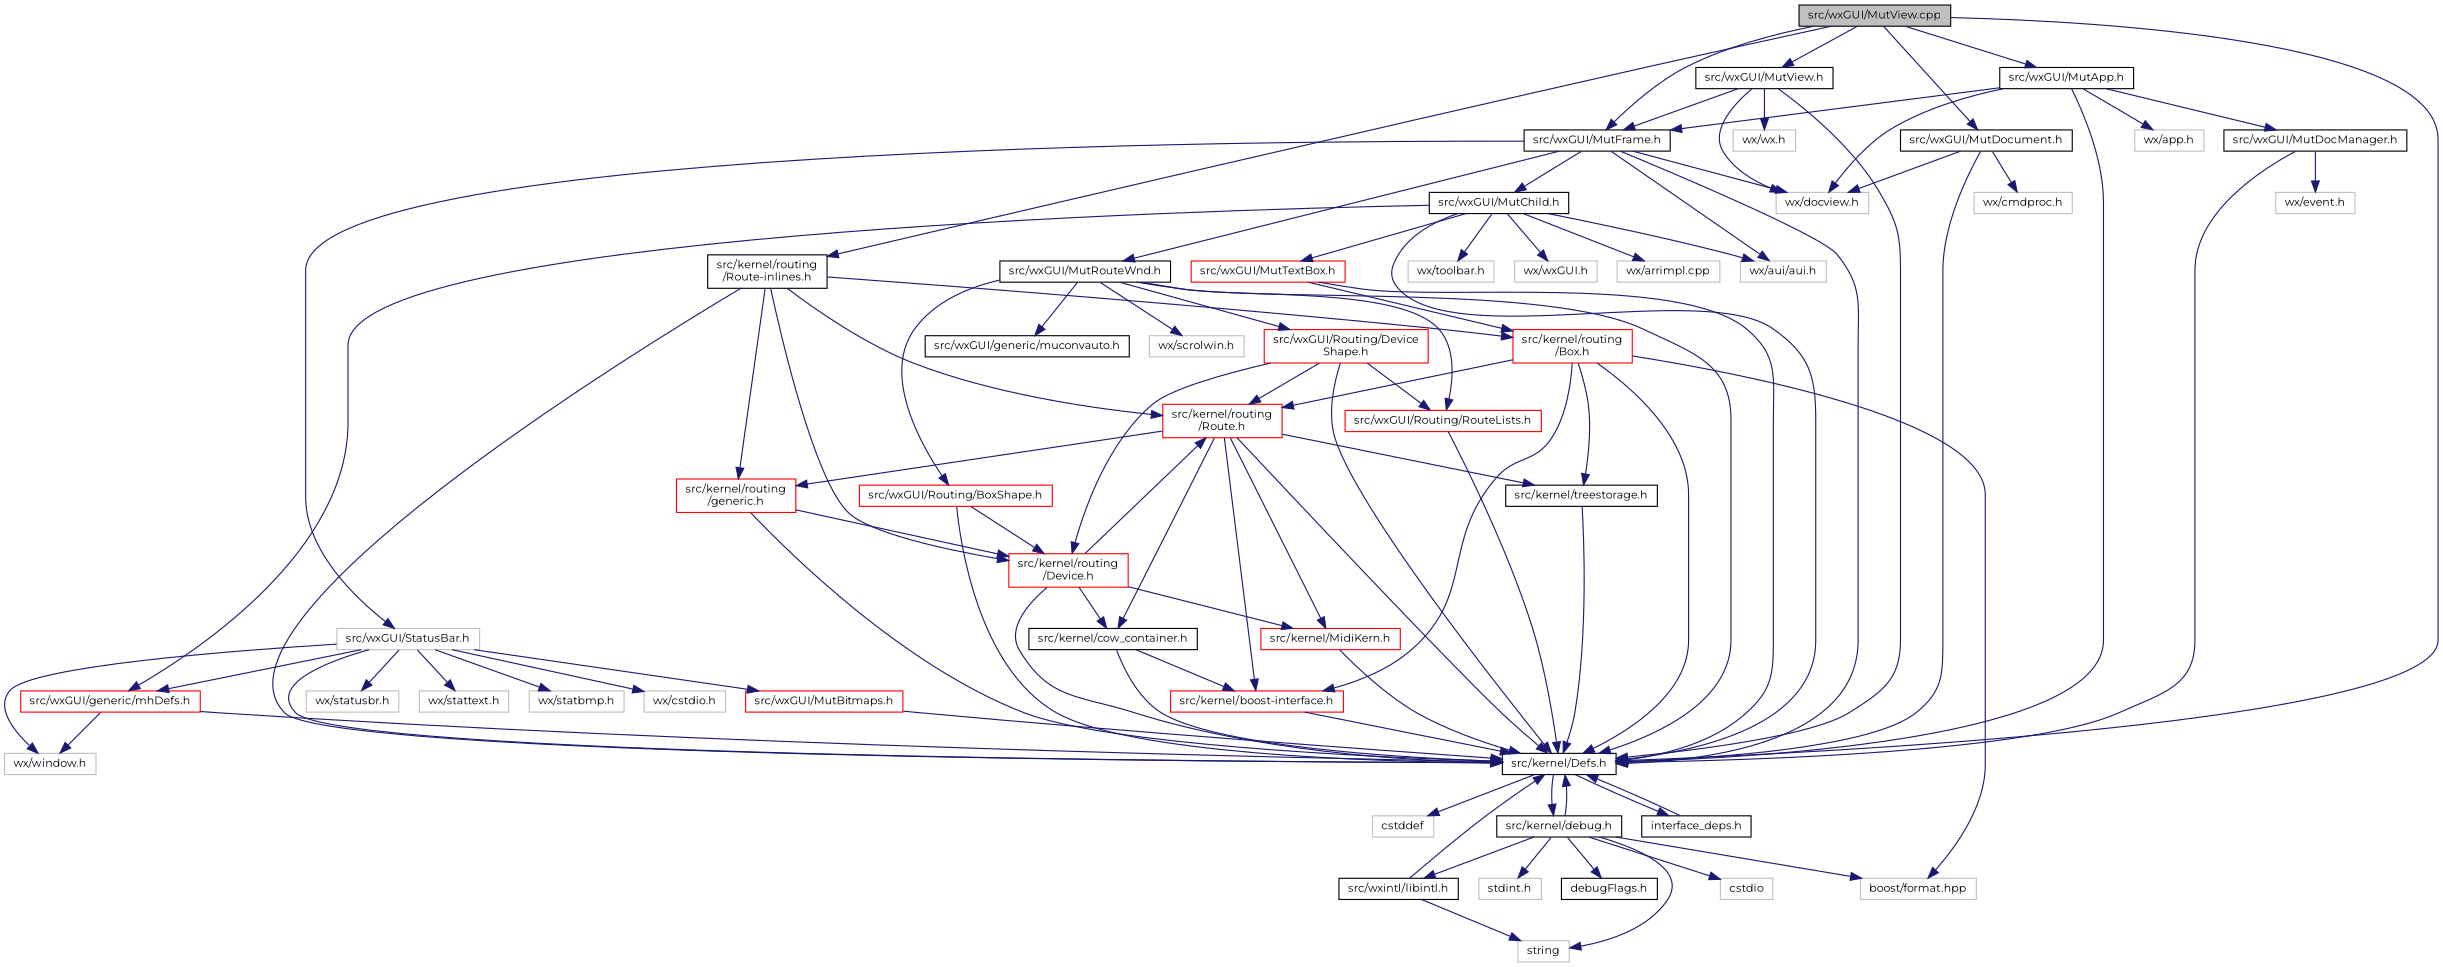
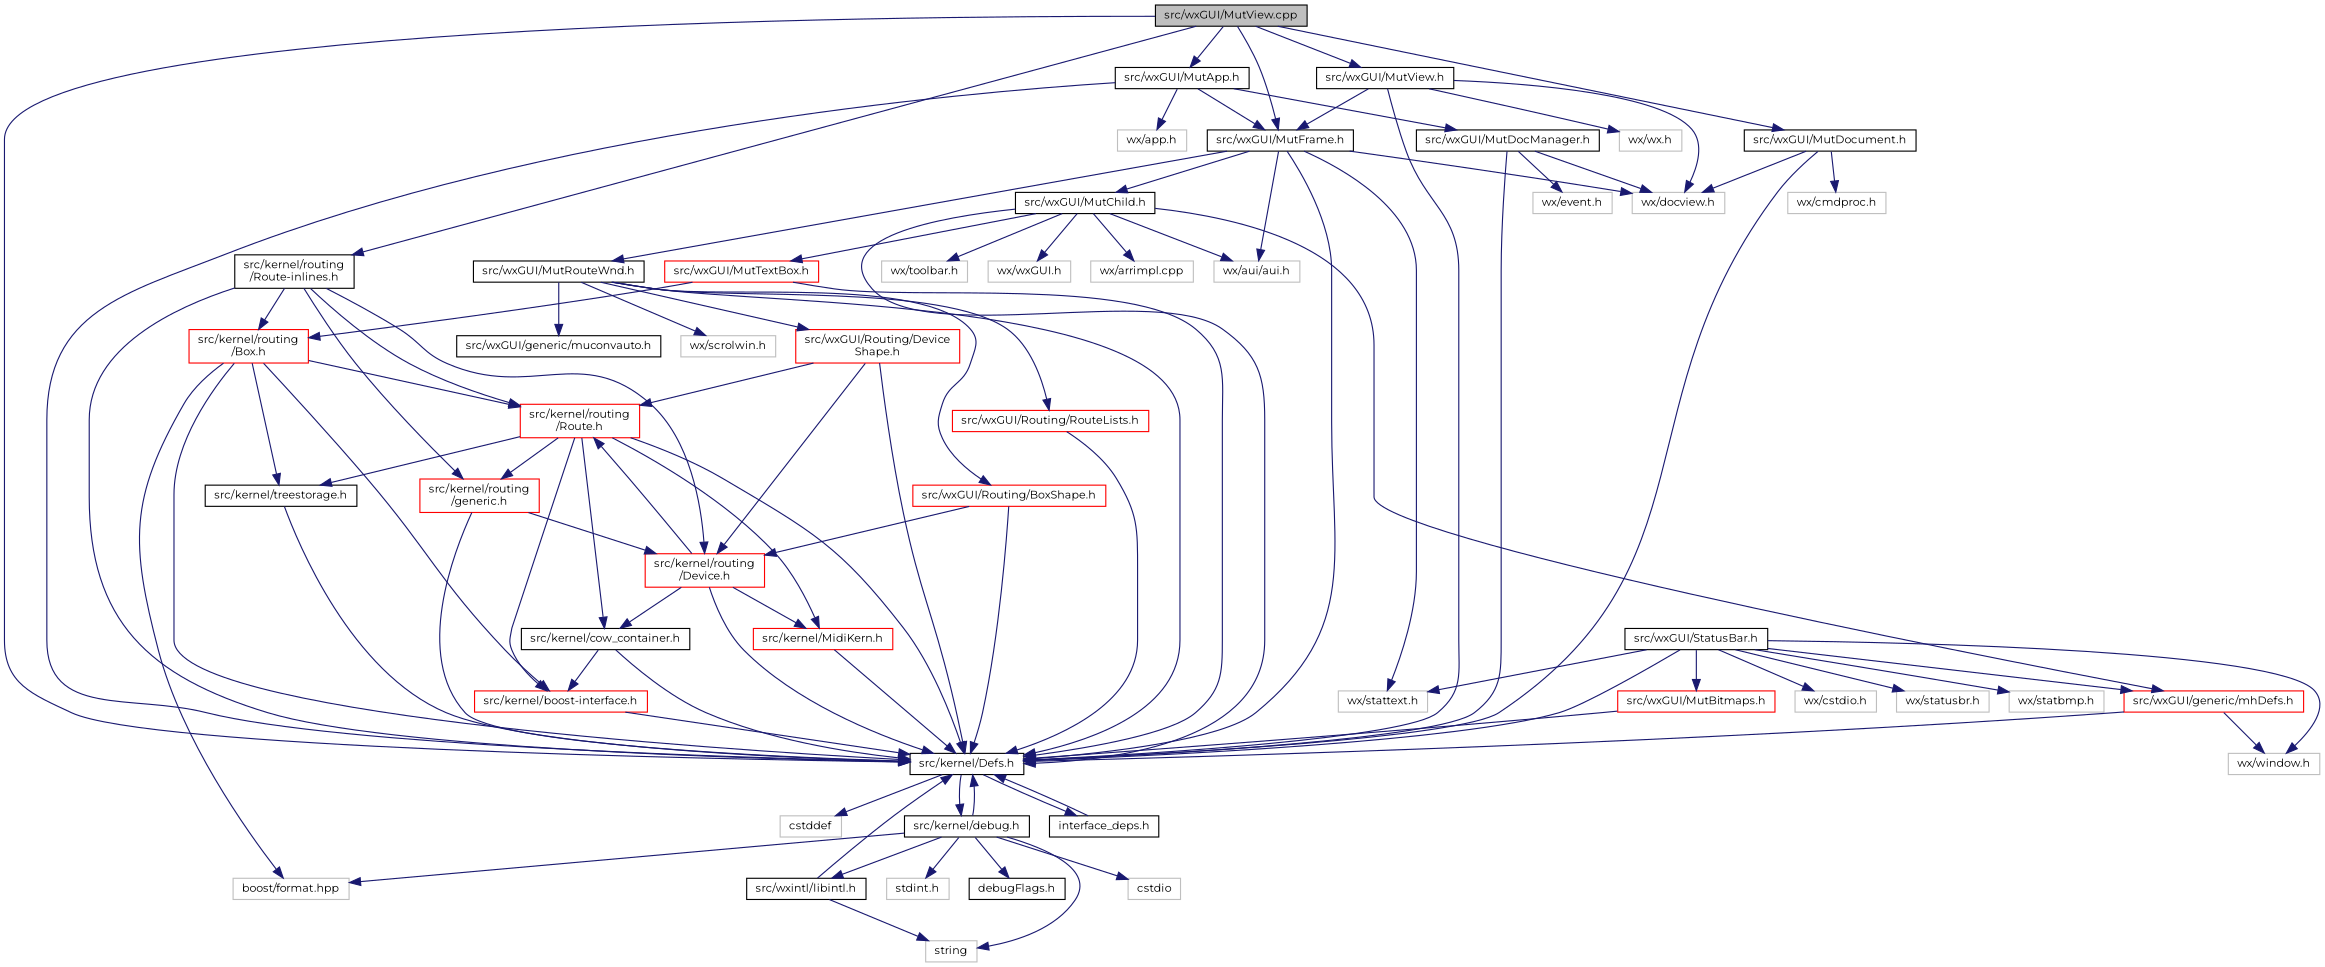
edge "src/wxGUI/MutApp.h" -> "wx/docview.h": now "src/wxGUI/MutDocManager.h" -> "wx/docview.h"
edge "src/wxGUI/MutFrame.h" -> "src/wxGUI/StatusBar.h": now "src/wxGUI/MutFrame.h" -> "wx/stattext.h"
edge "src/wxGUI/Routing/Device Shape.h" -> "src/wxGUI/Routing/RouteLists.h": removed
node "src/wxGUI/StatusBar.h": color grey75 -> black
